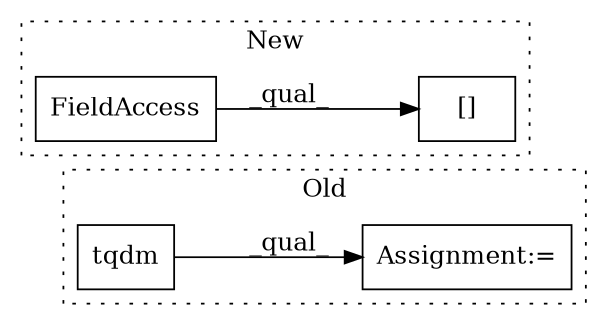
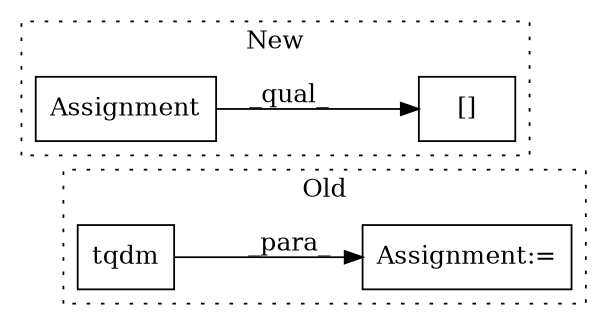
node "FieldAccess": label "FieldAccess" -> "Assignment"
edge "tqdm" -> "Assignment:=": label "_qual_" -> "_para_"
